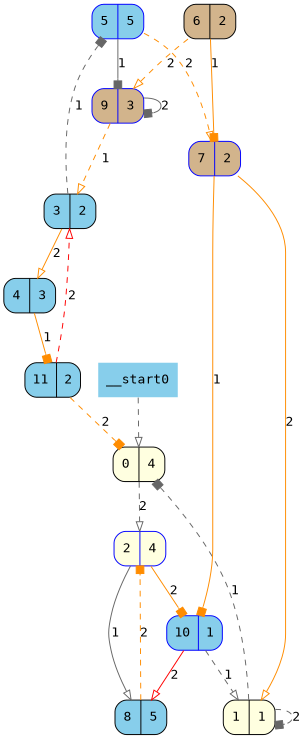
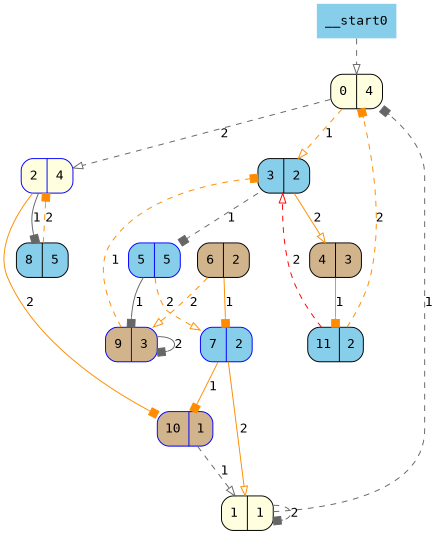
edge "0" -> "3": added, label "1"
edge "9" -> "3": arrowhead onormal -> box
node "7": fillcolor tan -> skyblue
node "4": fillcolor skyblue -> tan
edge "2" -> "8": arrowhead onormal -> box
node "10": fillcolor skyblue -> tan
edge "10" -> "8": removed, label "2"
